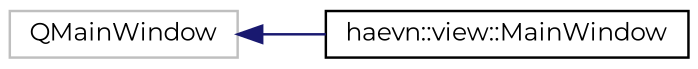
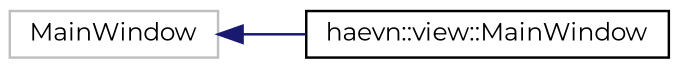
node "QMainWindow": label "QMainWindow" -> "MainWindow"
